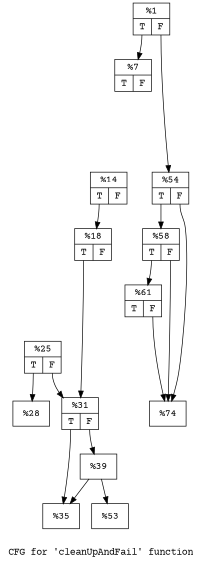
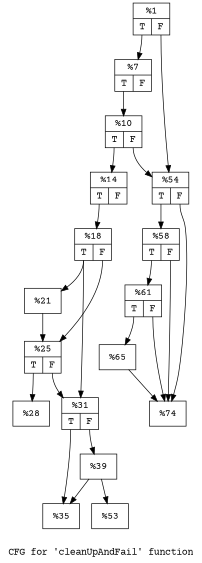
node "%10": added
node "%21": added
edge "%18" -> "%25": added
node "%65": added
